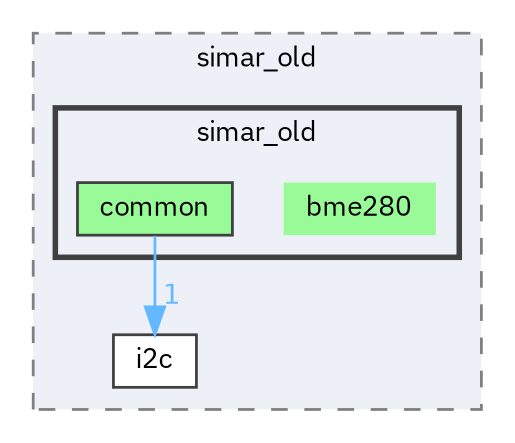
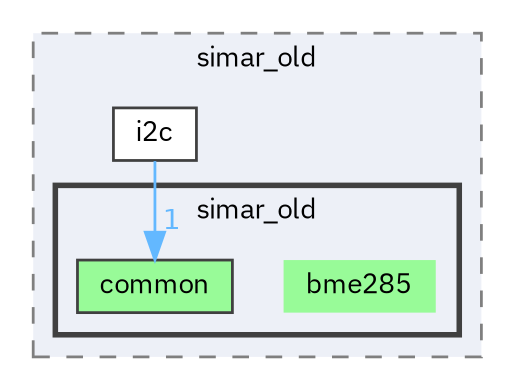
node "bme280": label "bme280" -> "bme285"
edge "common" -> "i2c": reversed
